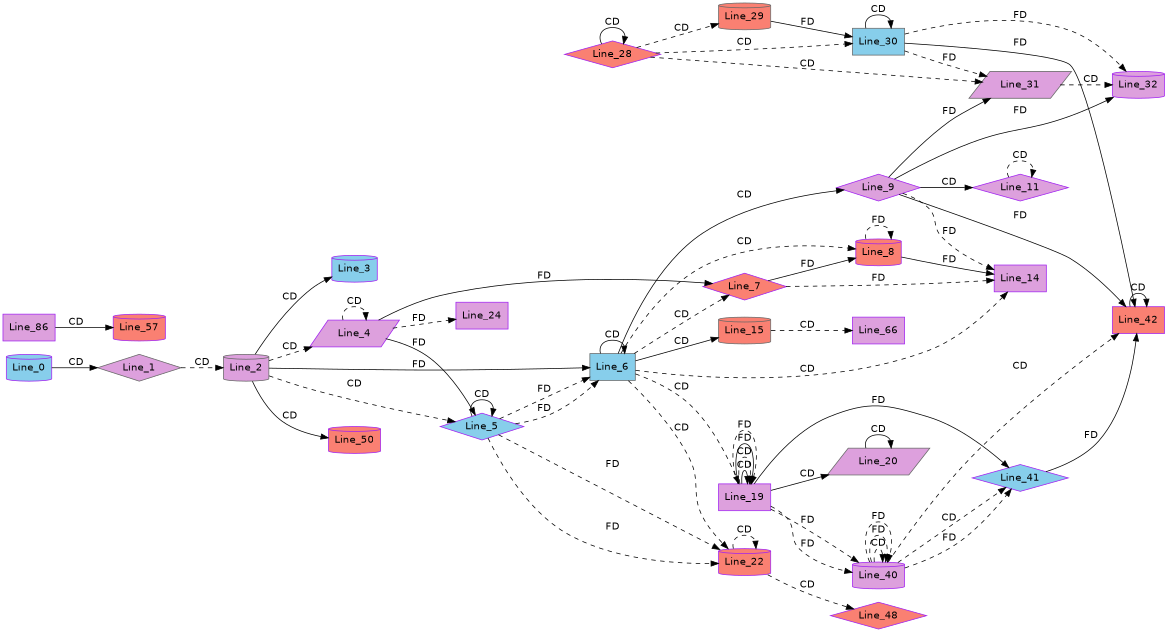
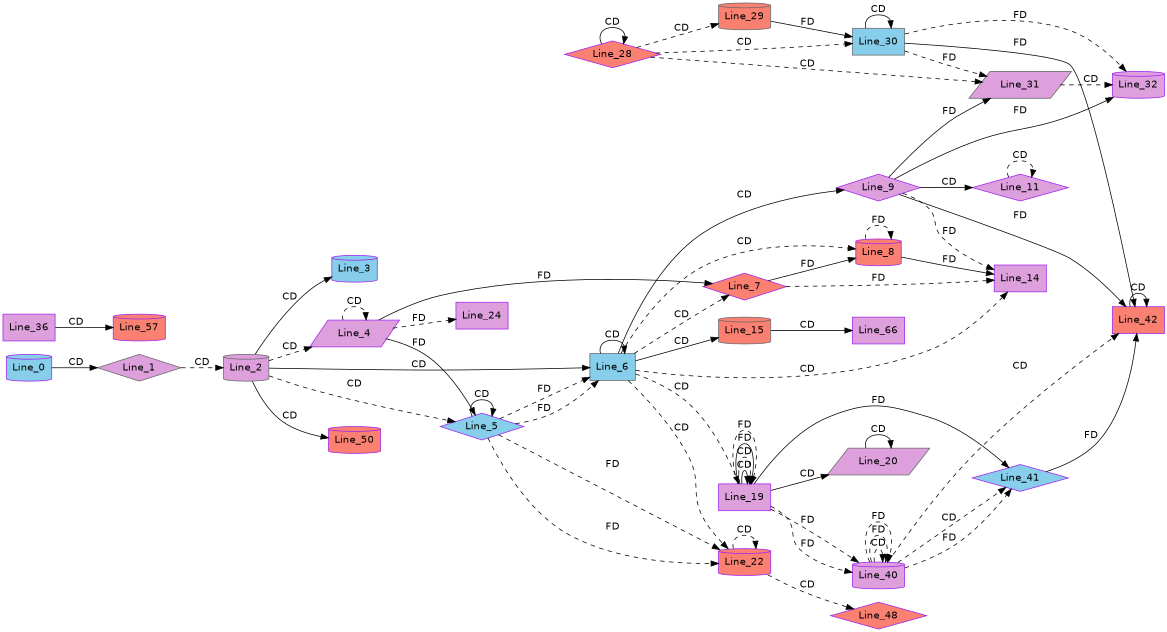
node "Line_86": label "Line_86" -> "Line_36"
edge "Line_15" -> "Line_66": style dashed -> solid
edge "Line_2" -> "Line_6": label "FD" -> "CD"
